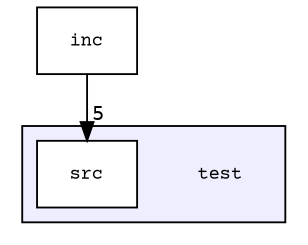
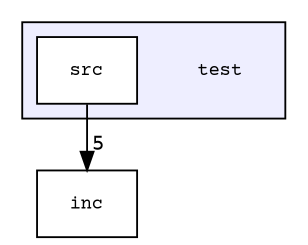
edge "inc" -> "src": reversed
